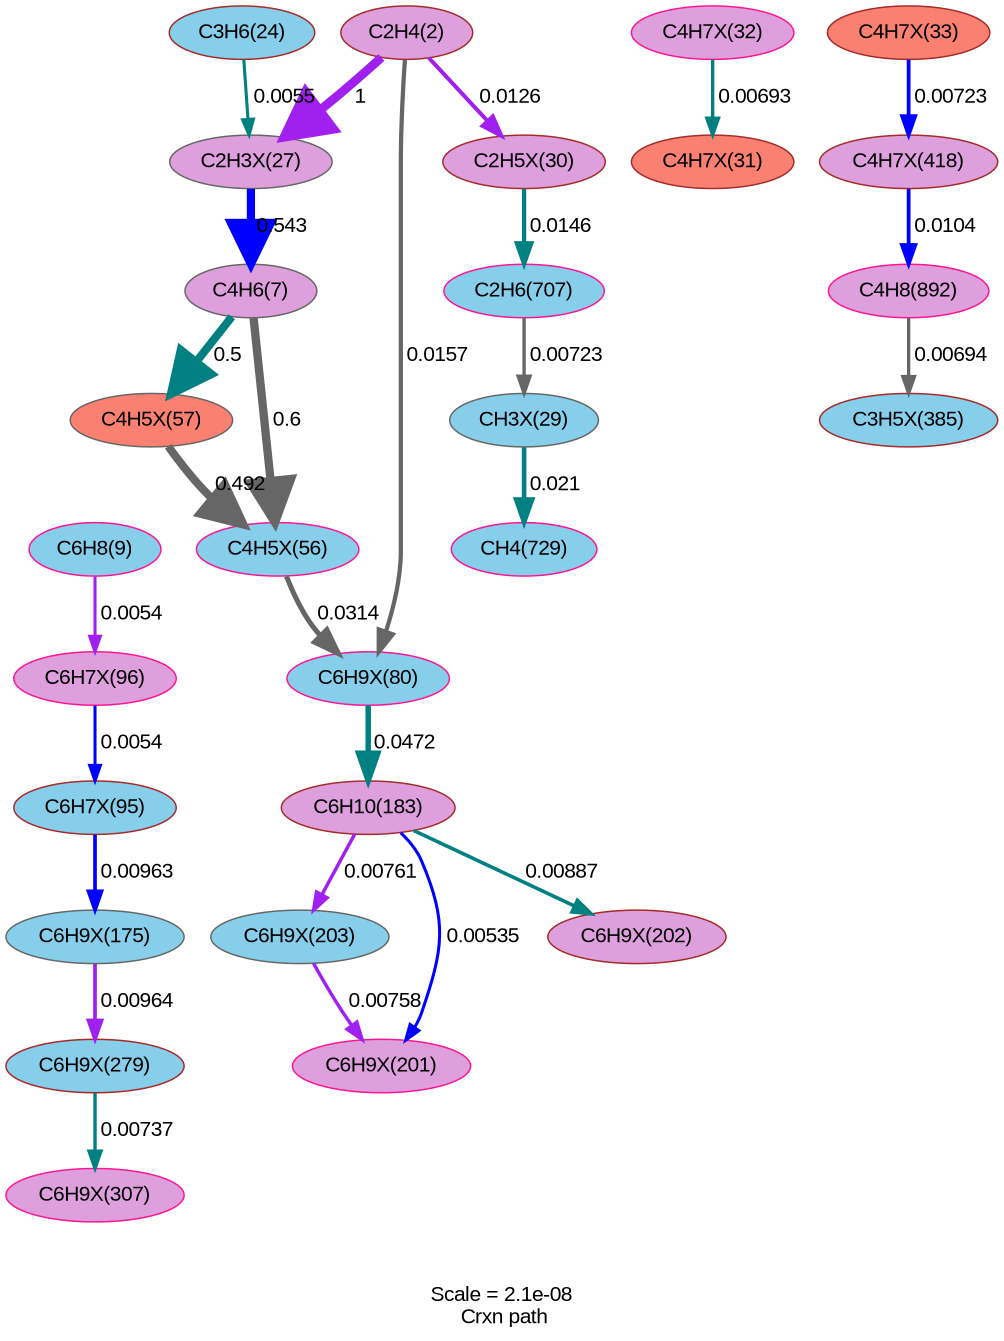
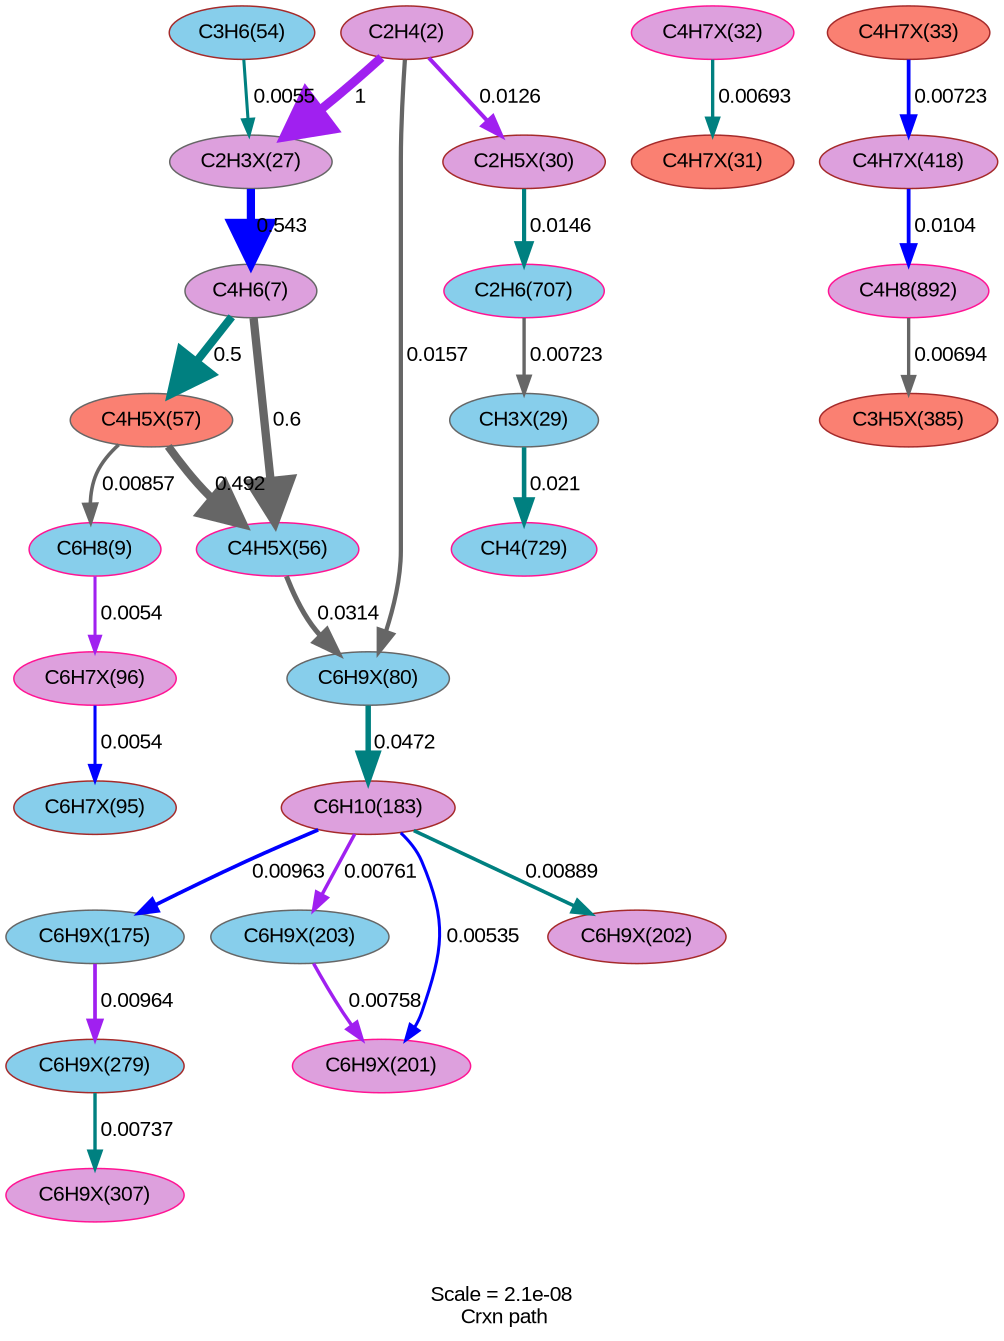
node "C3H6(24)": label "C3H6(24)" -> "C3H6(54)"
node "C3H5X(385)": fillcolor skyblue -> salmon
edge "C4H5X(57)" -> "C6H8(9)": added, label "0.00857"
node "C6H9X(80)": color deeppink -> gray40
edge "C6H7X(95)" -> "C6H9X(175)": now "C6H10(183)" -> "C6H9X(175)"
edge "C6H10(183)" -> "C6H9X(202)": label " 0.00887" -> " 0.00889"
